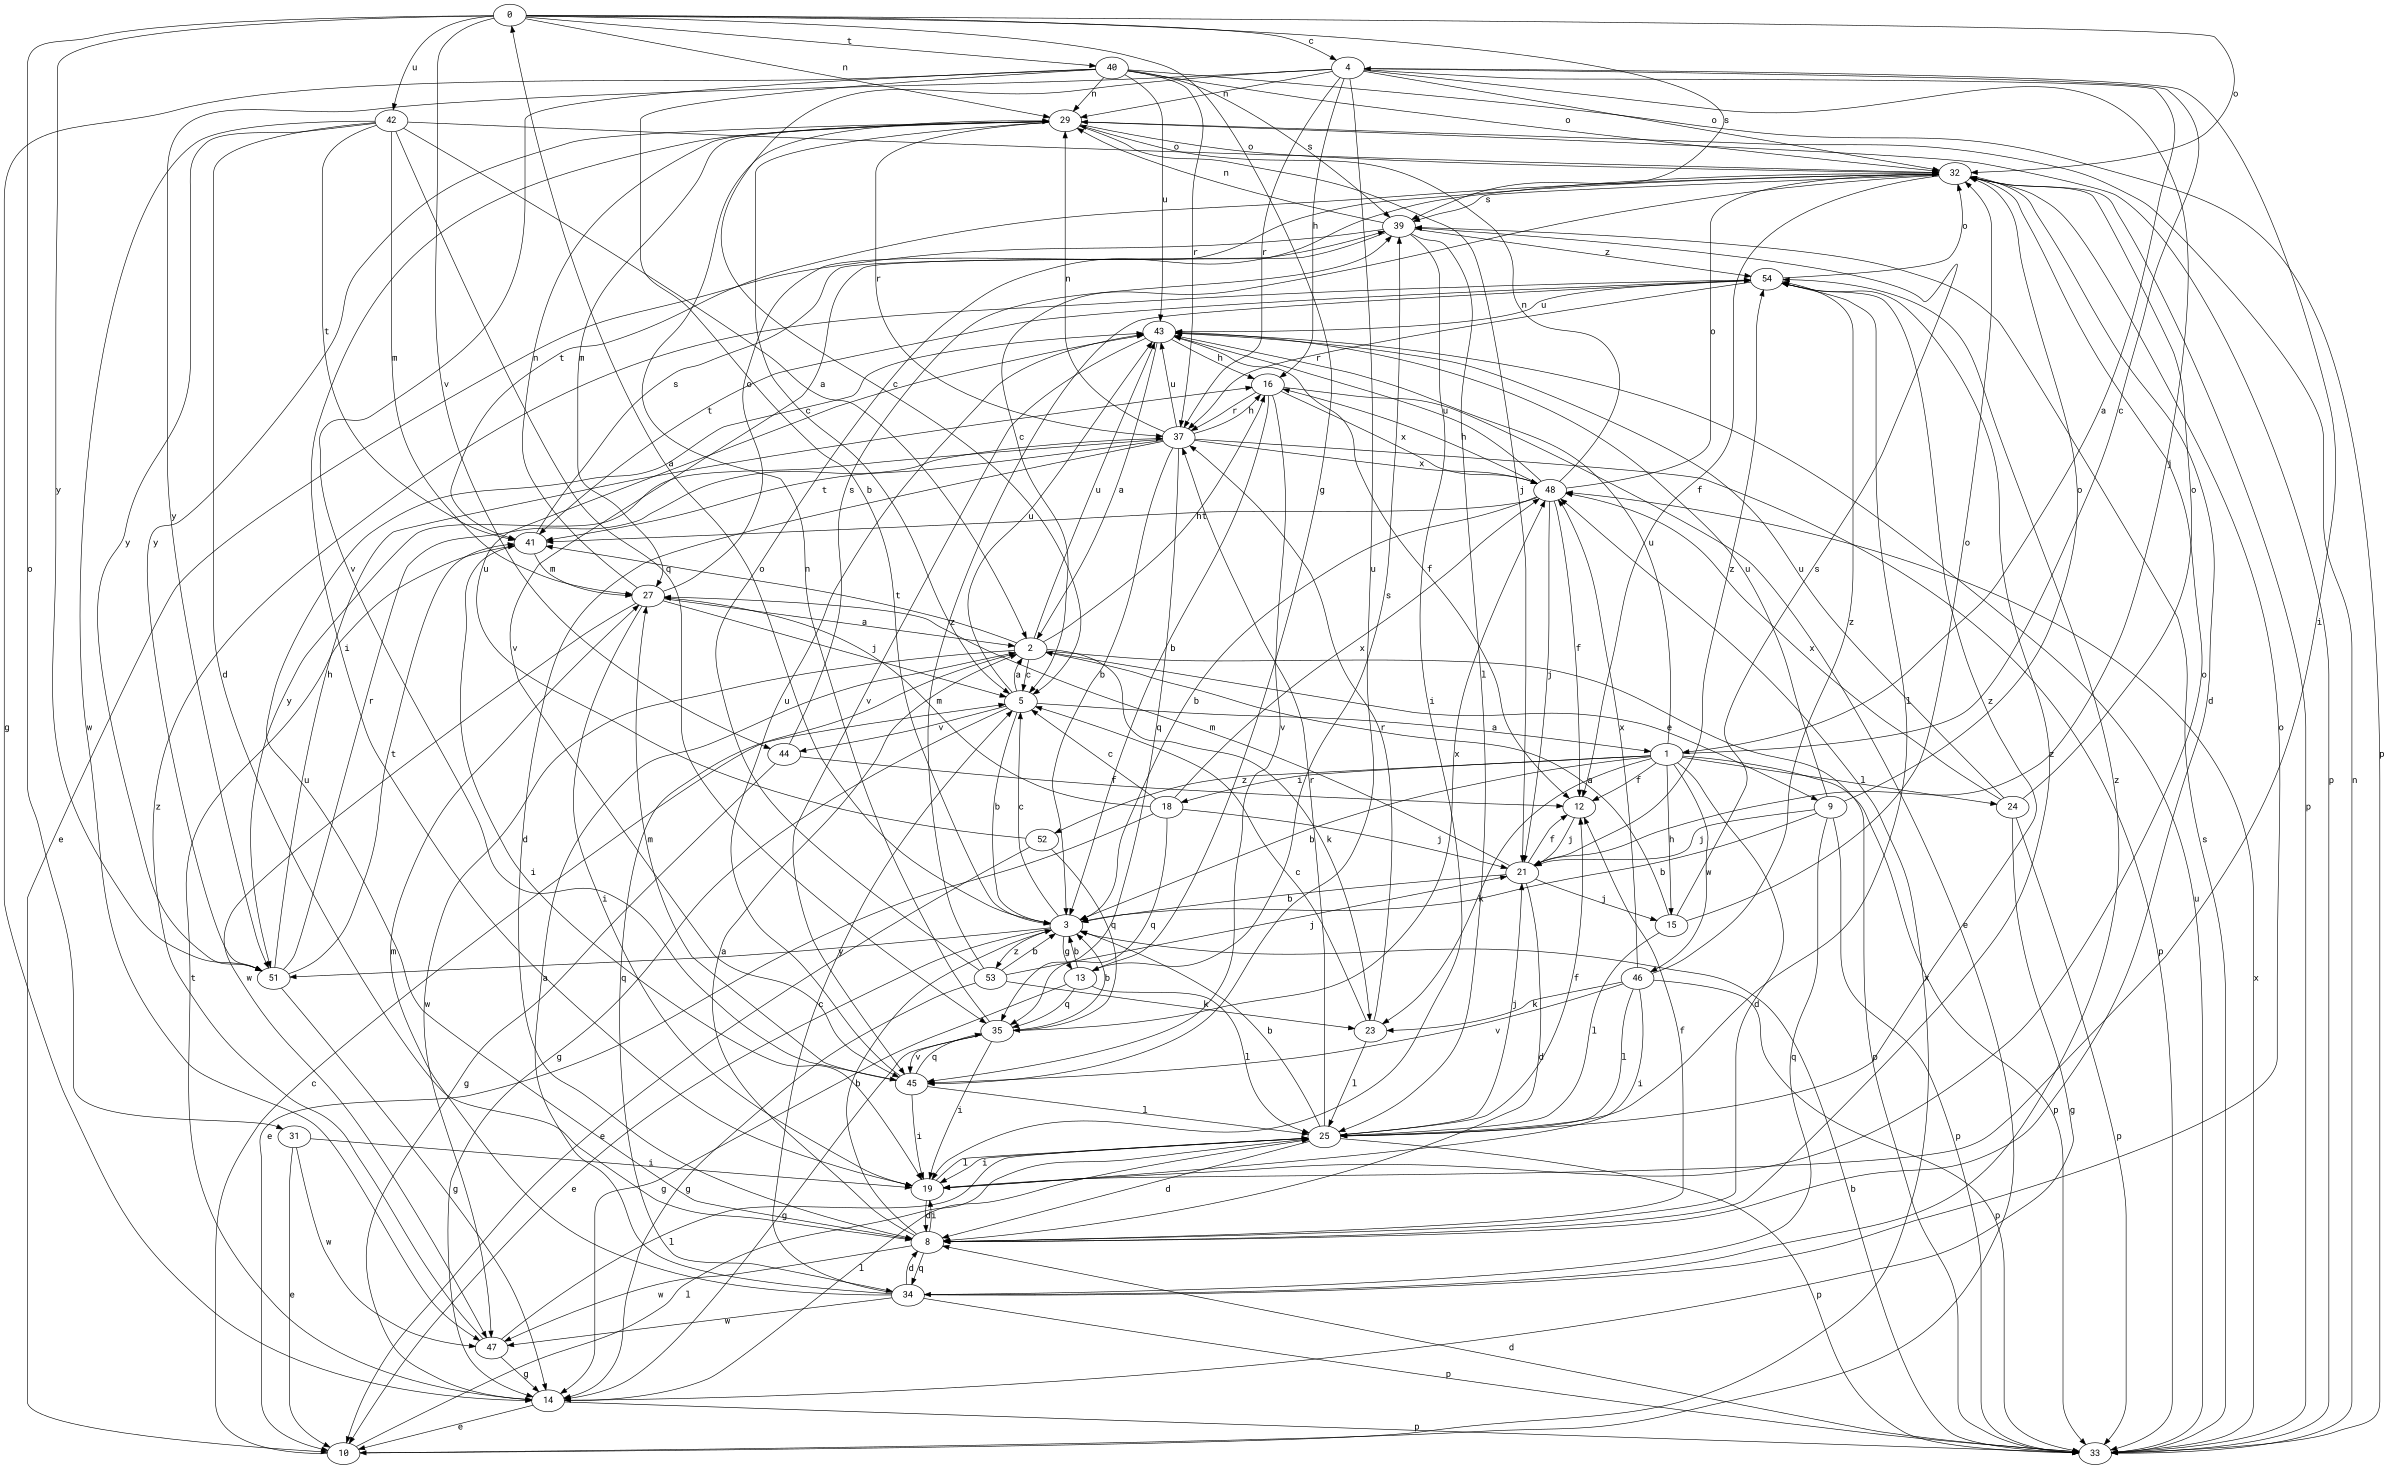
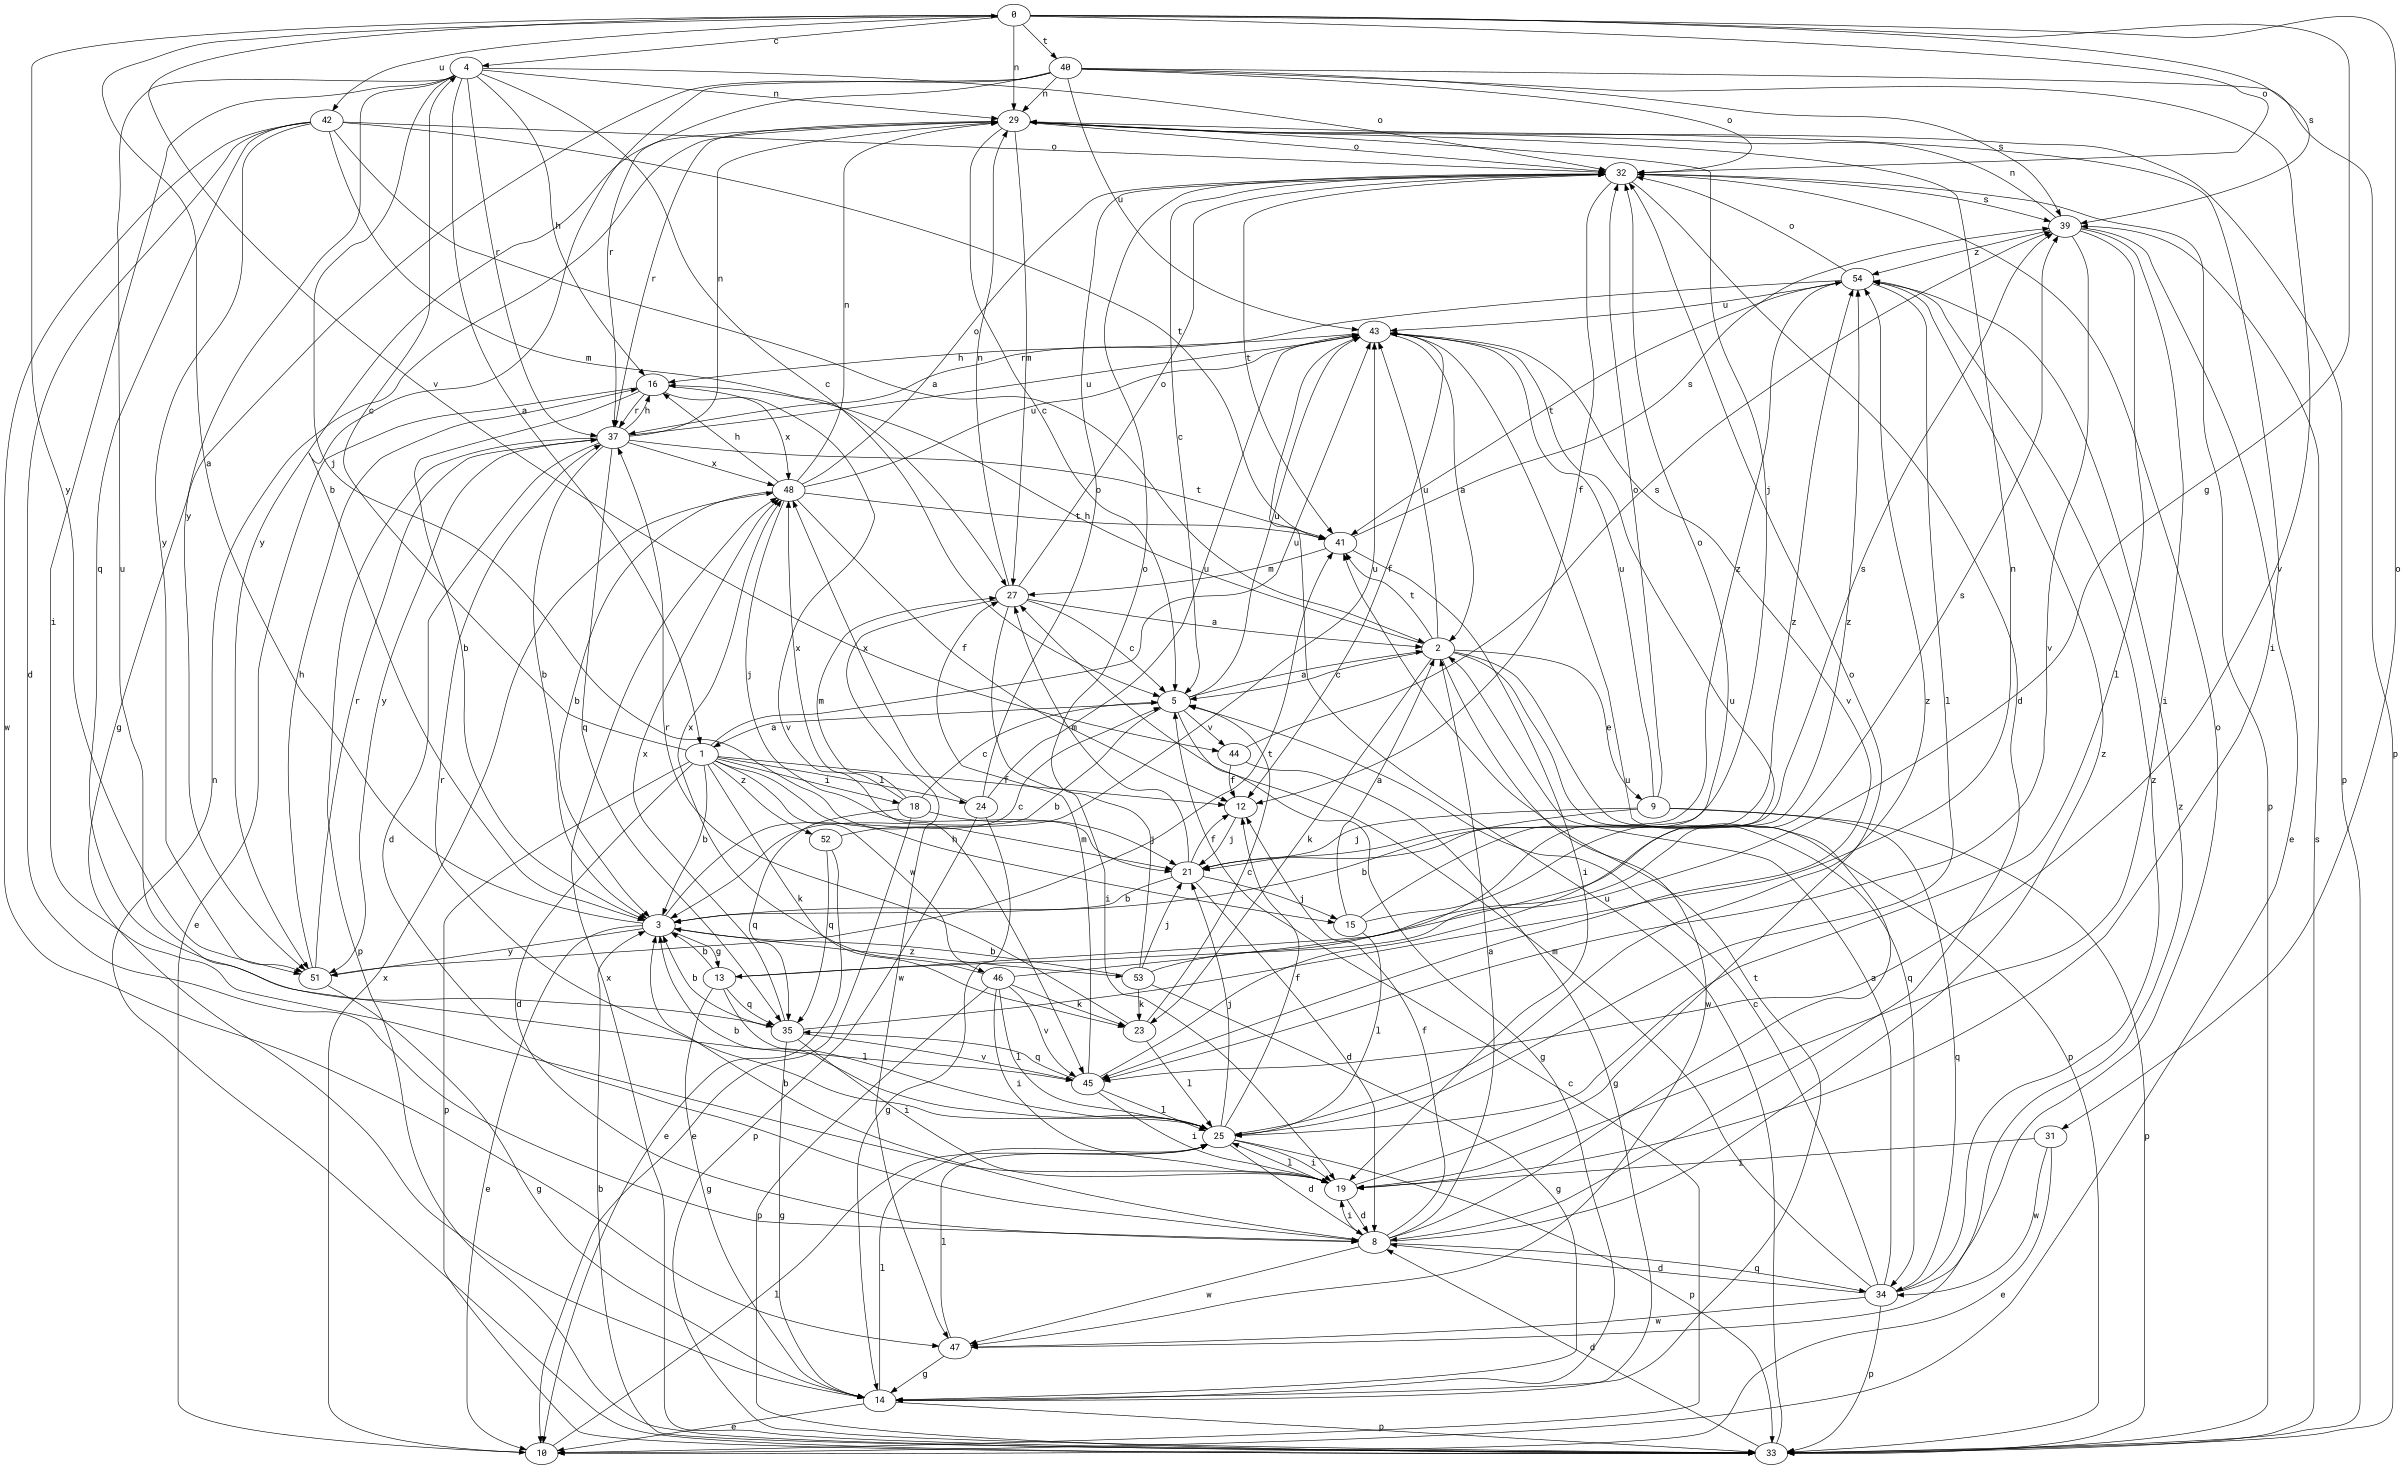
edge "27" -> "5": label "j" -> "c"
edge "31" -> "47": now "31" -> "34"
